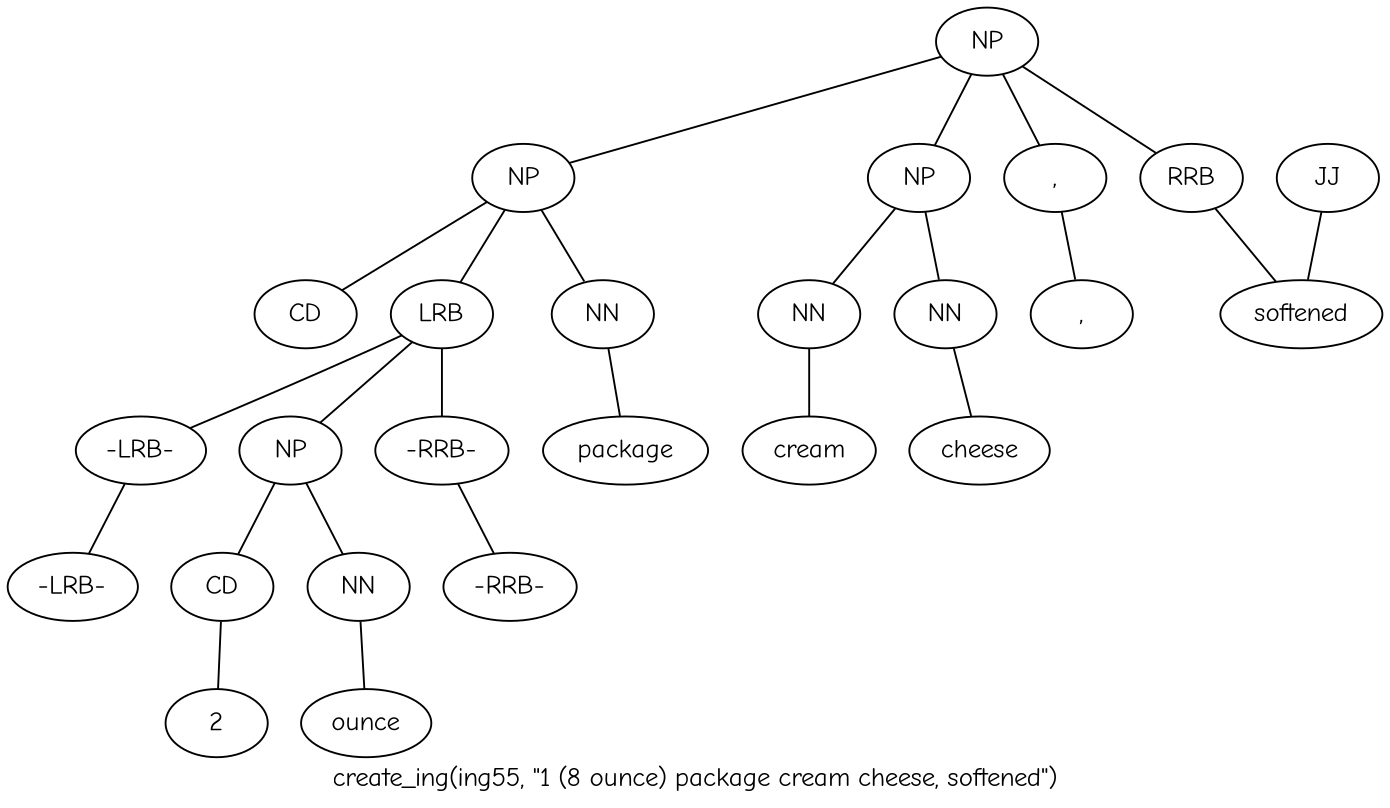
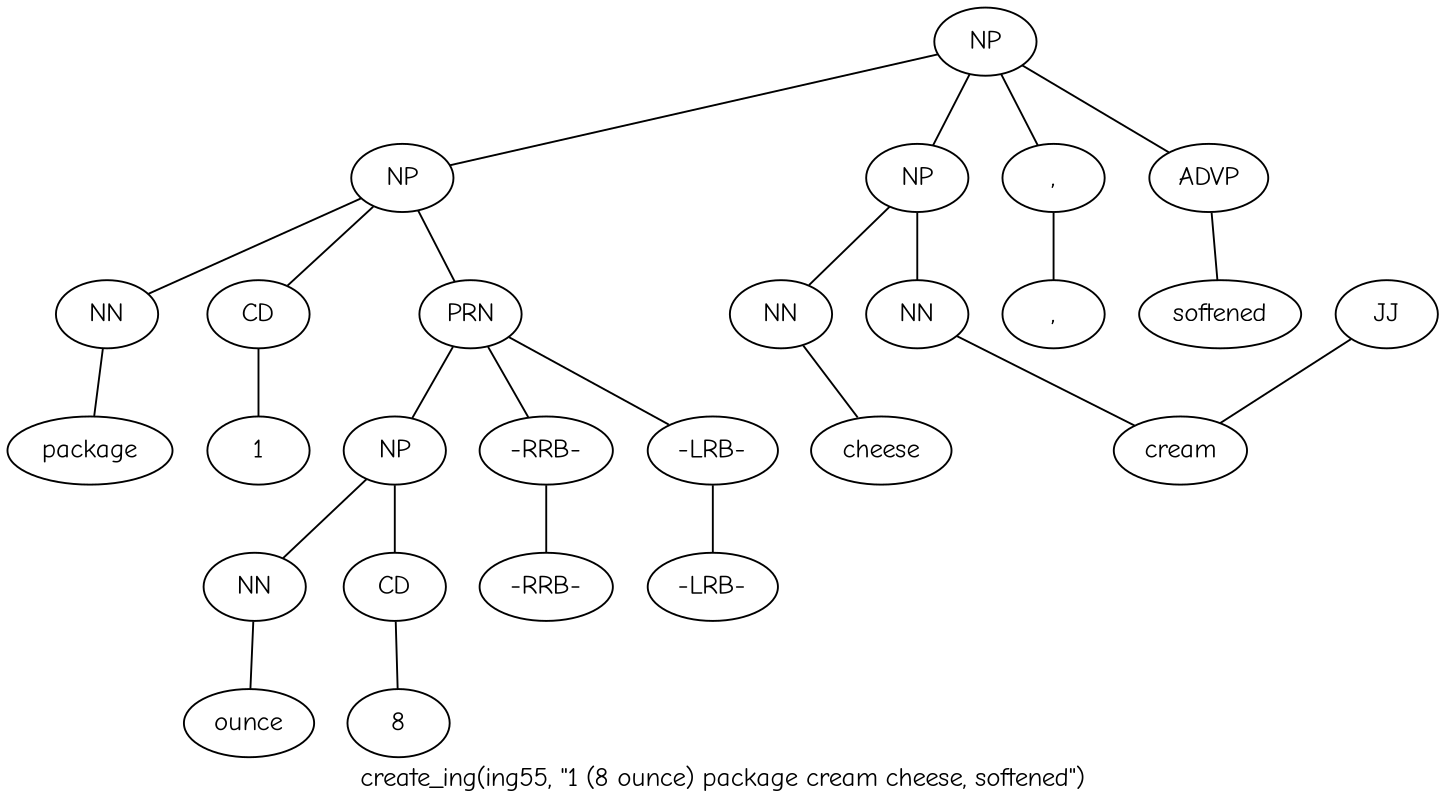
node "RRB": label "RRB" -> "ADVP"
edge "JJ" -- "softened": now "JJ" -- "cream"
node "LRB": label "LRB" -> "PRN"
node "1": added
node "2": label "2" -> "8"
